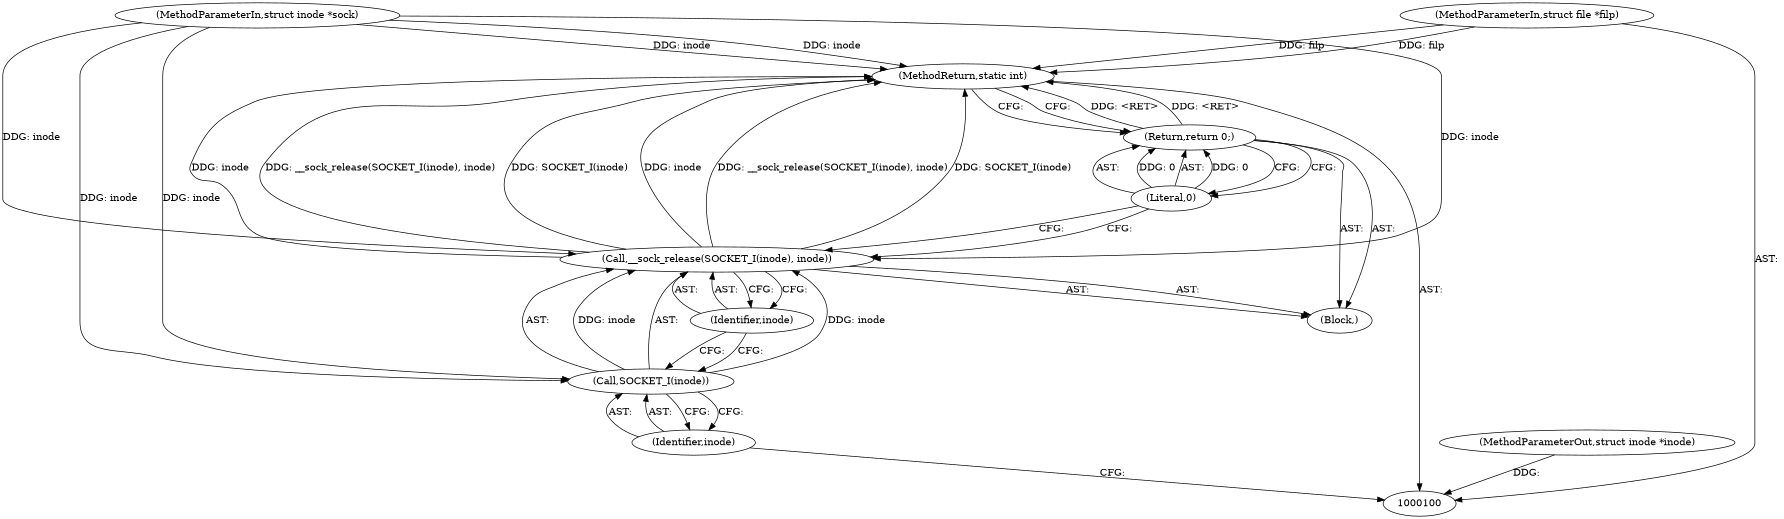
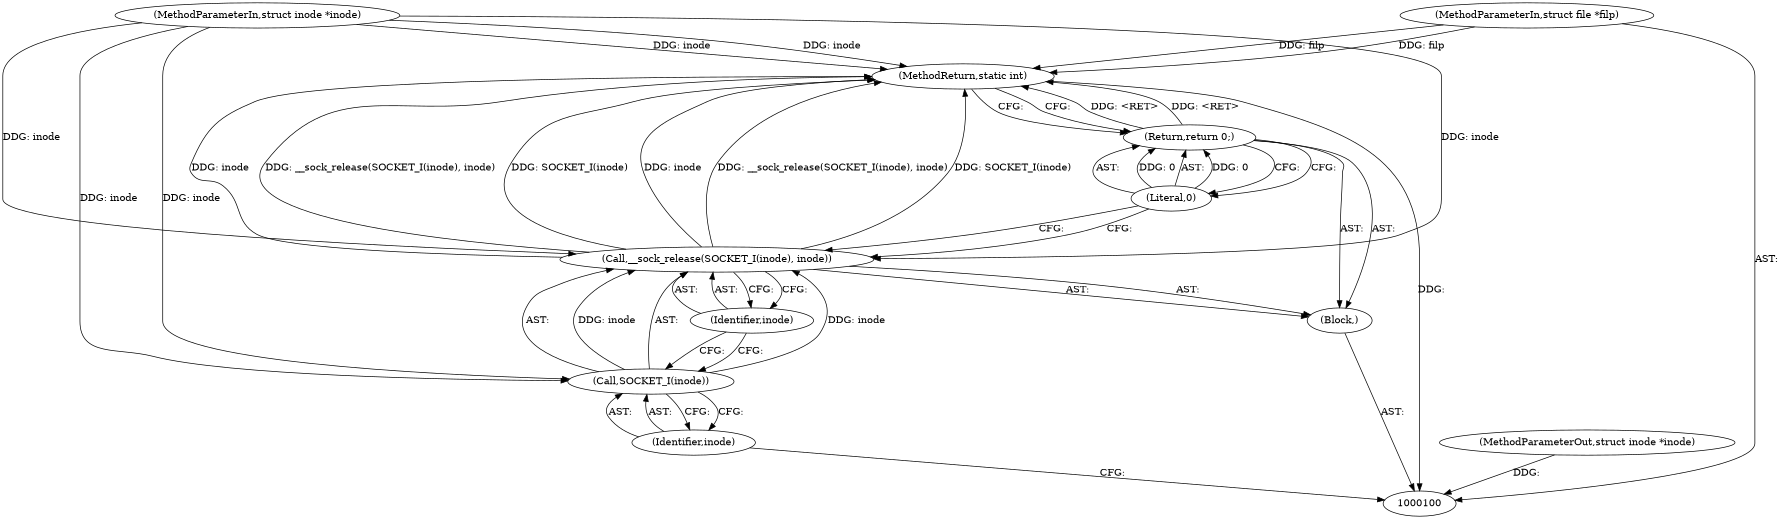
node "(MethodParameterIn,struct inode *sock)": label "(MethodParameterIn,struct inode *sock)" -> "(MethodParameterIn,struct inode *inode)"
edge "(MethodReturn,static int)" -> "1000100": label "AST: " -> "DDG: "
edge "(Block,)" -> "1000100": added, label "AST:"
